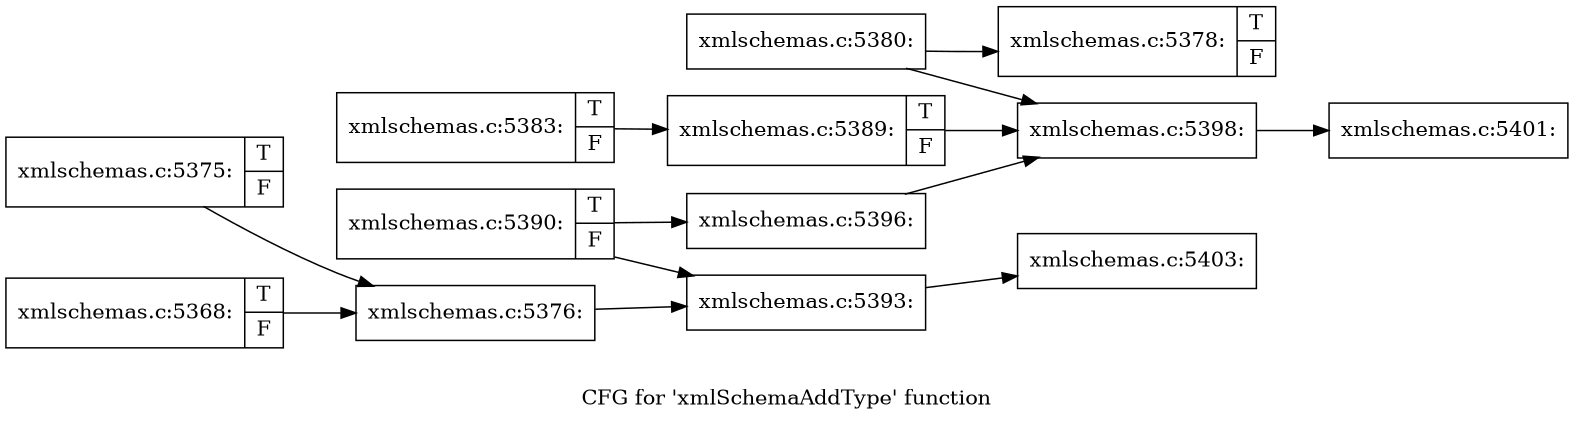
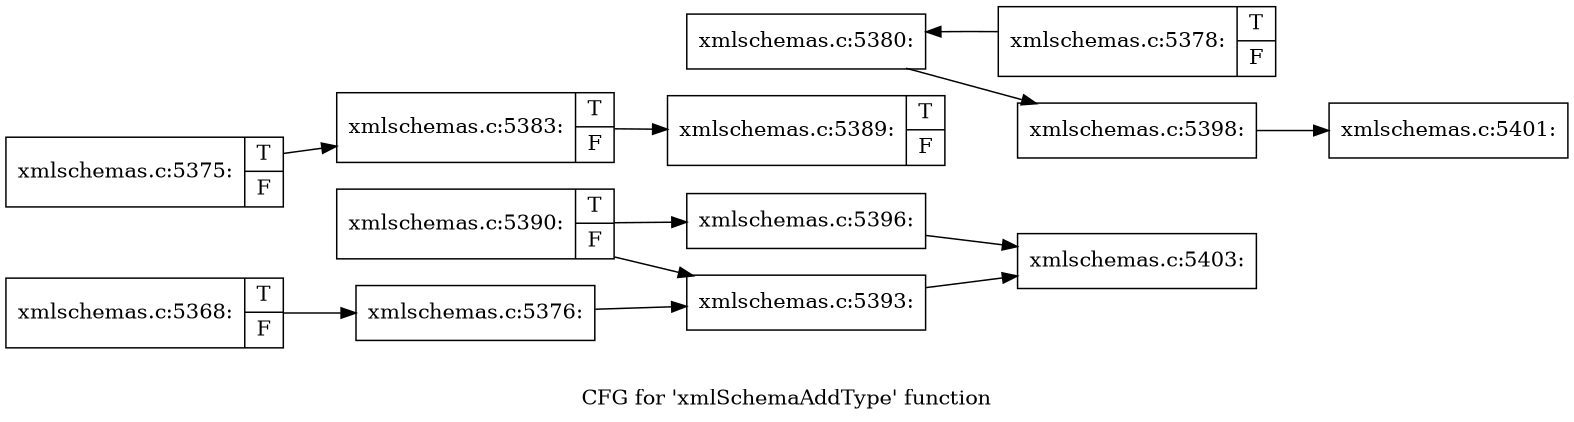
edge "xmlschemas.c:5380:" -> "xmlschemas.c:5378:": reversed
edge "xmlschemas.c:5389:" -> "xmlschemas.c:5398:": removed
edge "xmlschemas.c:5396:" -> "xmlschemas.c:5398:": now "xmlschemas.c:5396:" -> "xmlschemas.c:5403:"
edge "xmlschemas.c:5375:" -> "xmlschemas.c:5376:": now "xmlschemas.c:5375:" -> "xmlschemas.c:5383:"
